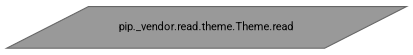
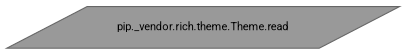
node "pip._vendor.read.theme.Theme.read": label "pip._vendor.read.theme.Theme.read" -> "pip._vendor.rich.theme.Theme.read"
